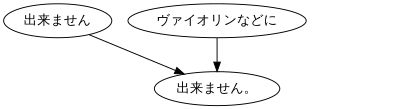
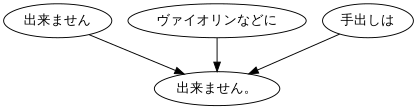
node "手出しは": added
